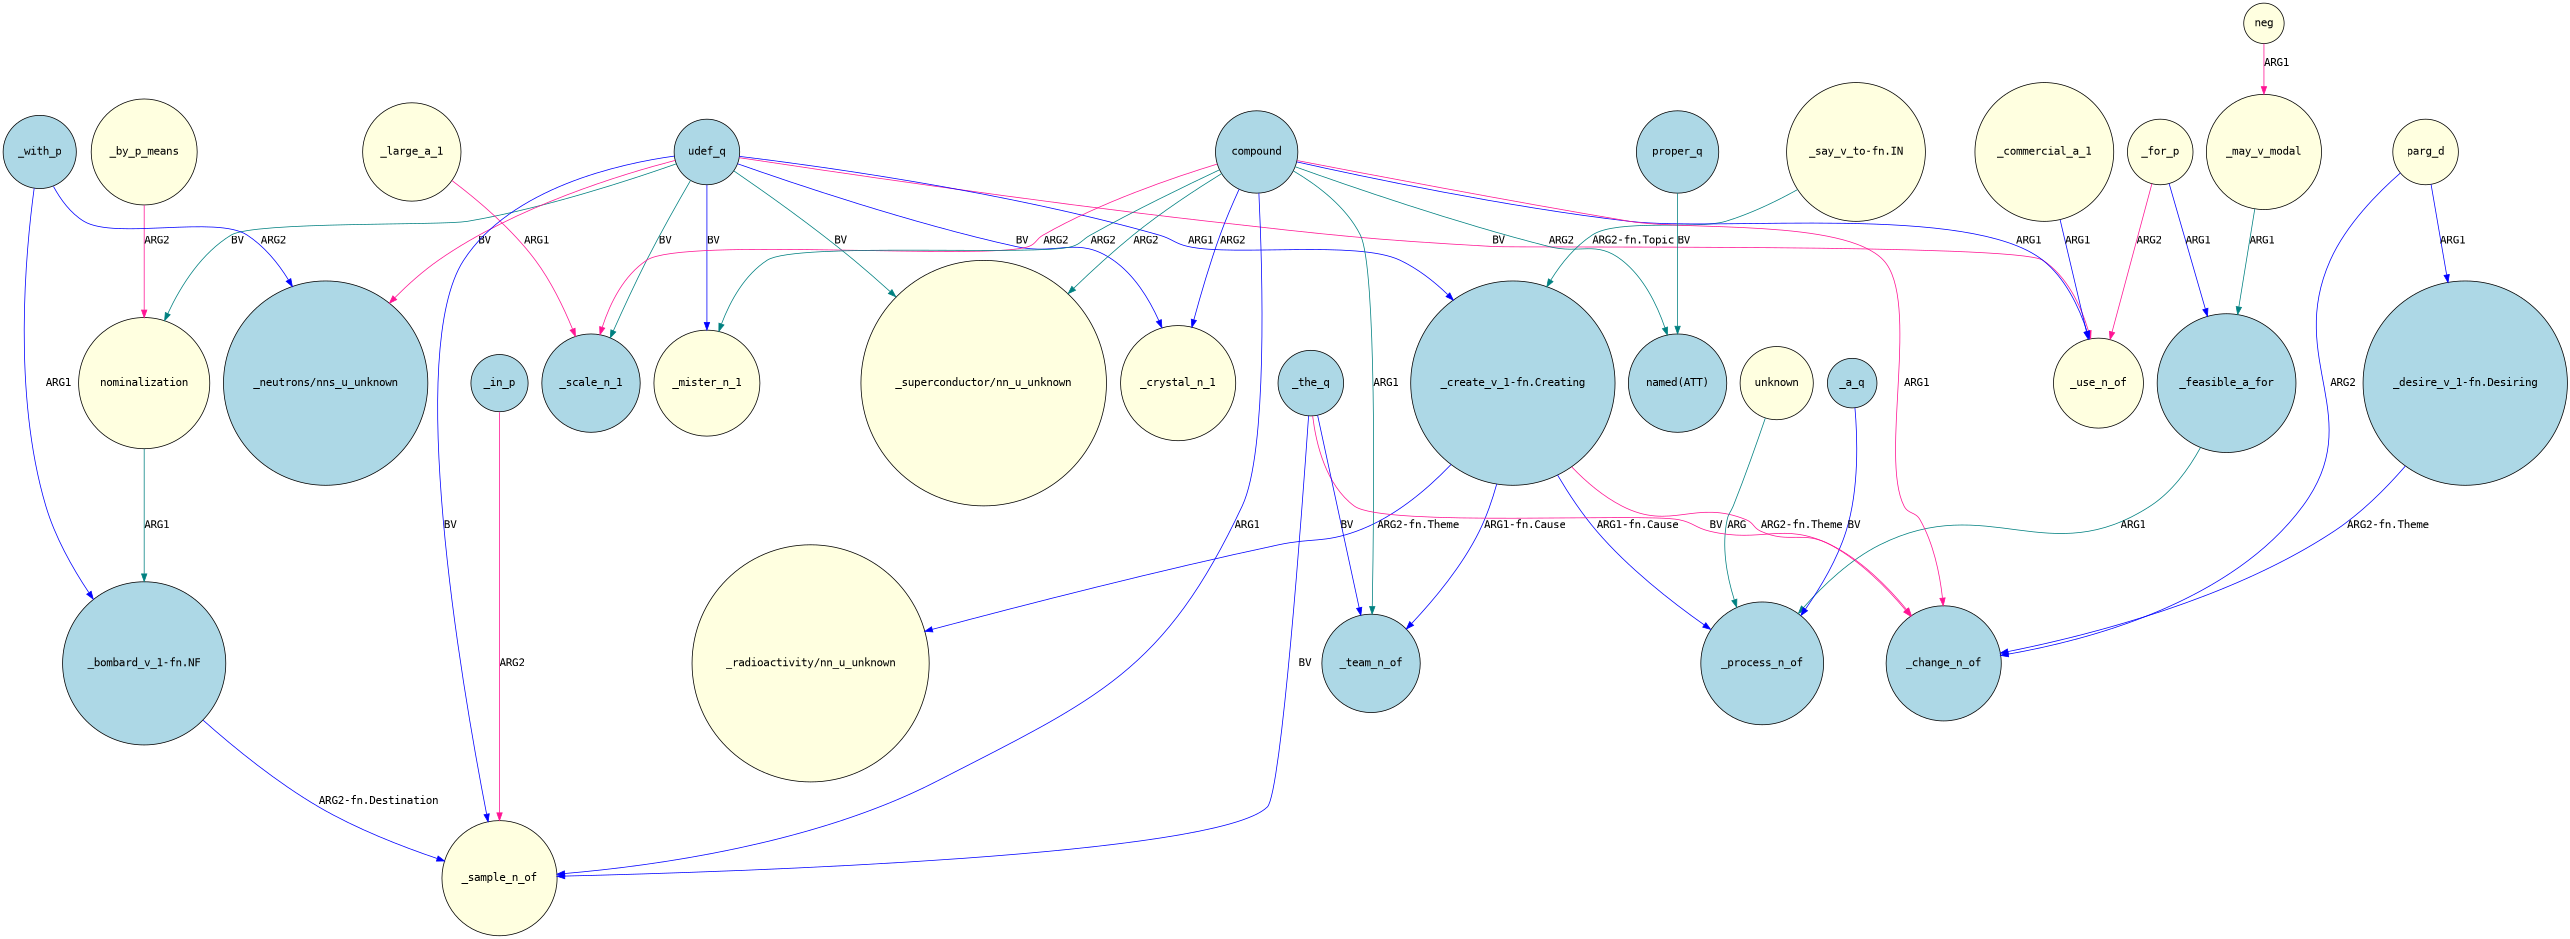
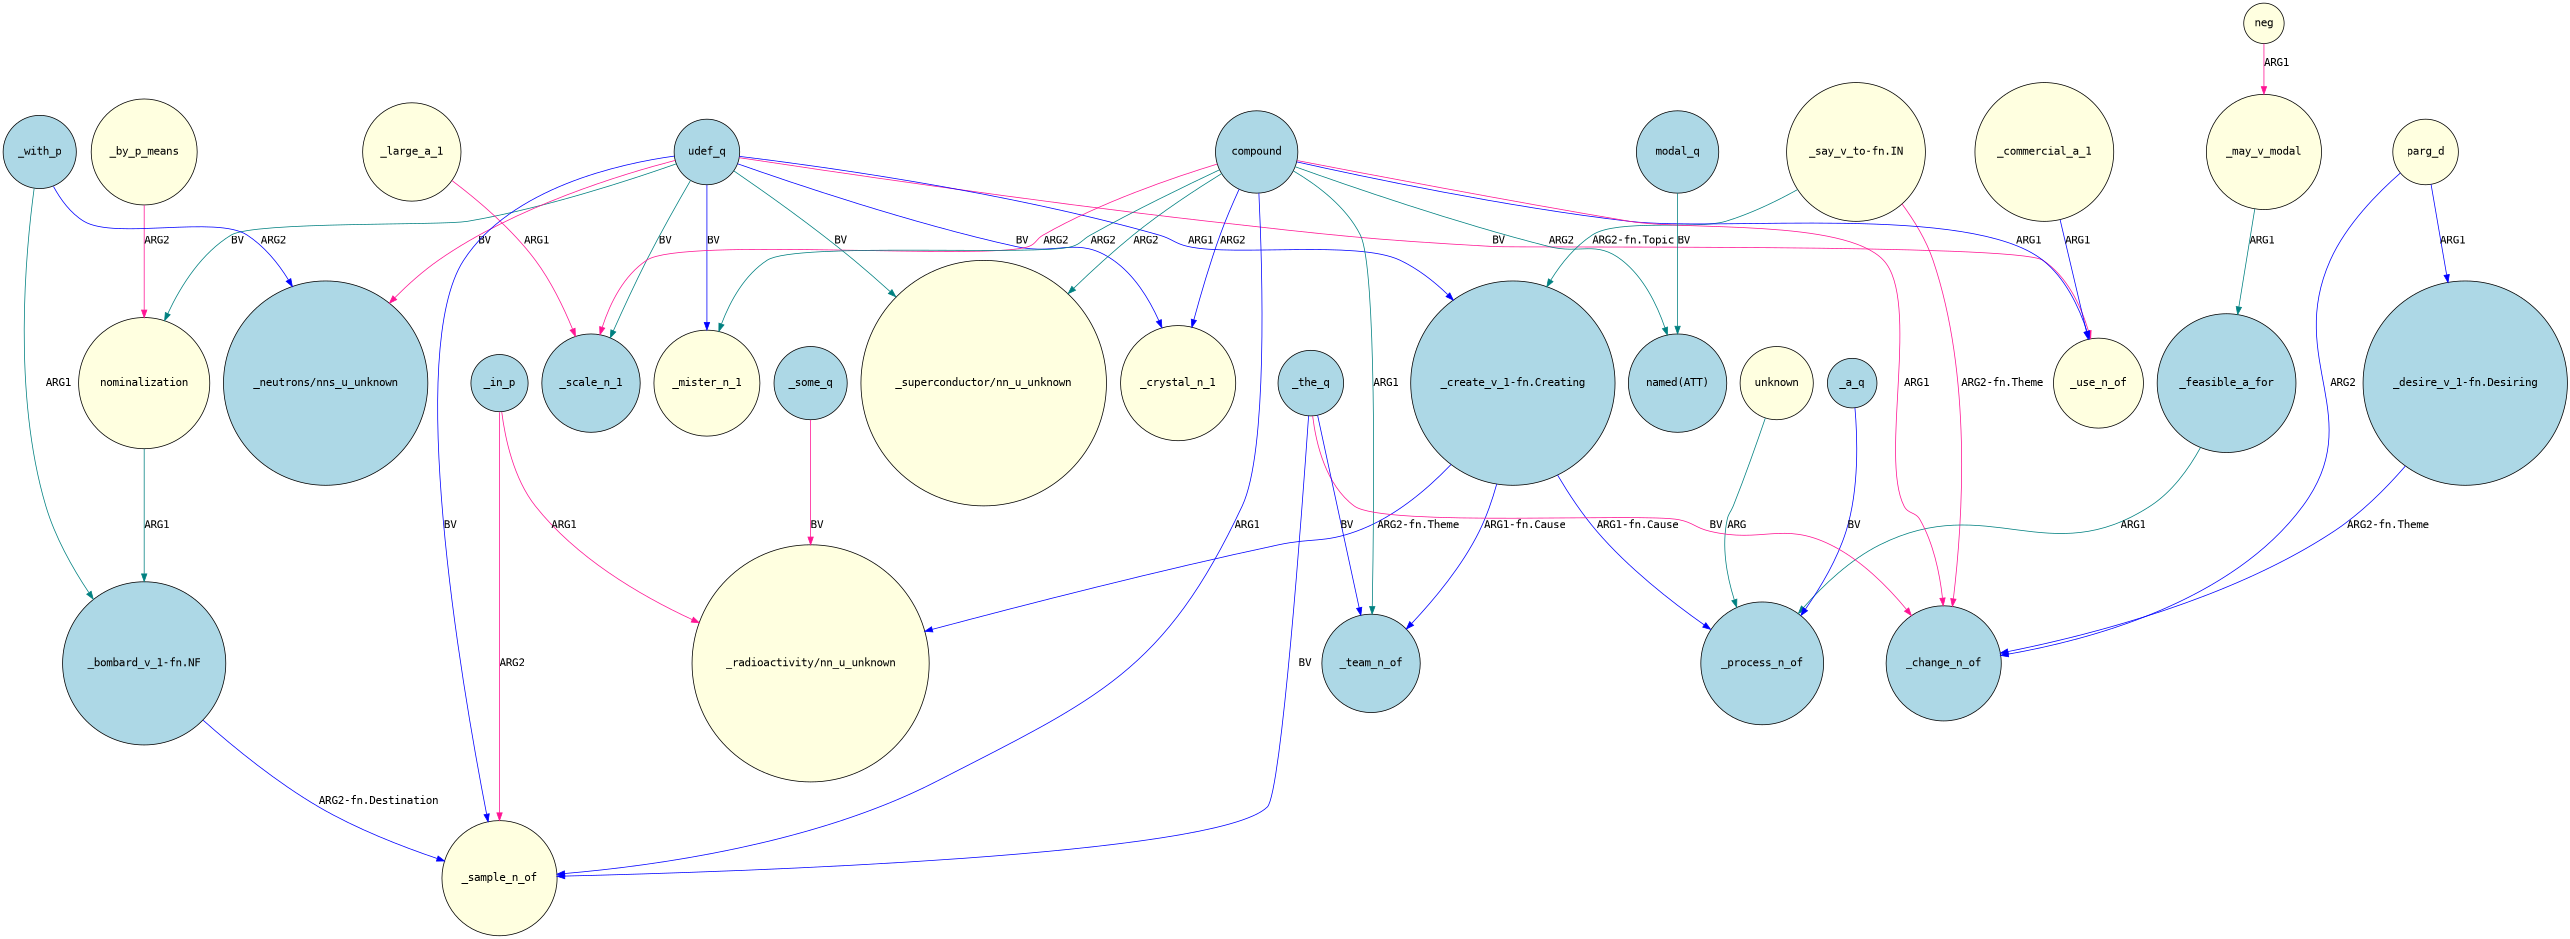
node "proper_q": label "proper_q" -> "modal_q"
node "_for_p": removed
node "_some_q": added
edge "_with_p" -> "_bombard_v_1-fn.NF": color blue -> teal
edge "_create_v_1-fn.Creating" -> "_change_n_of": now "_say_v_to-fn.IN" -> "_change_n_of"
edge "_in_p" -> "_radioactivity/nn_u_unknown": added, label "ARG1"
